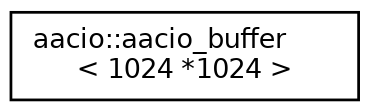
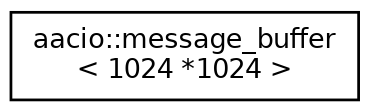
node "aacio::aacio_buffer < 1024 *1024 >": label "aacio::aacio_buffer < 1024 *1024 >" -> "aacio::message_buffer < 1024 *1024 >"
